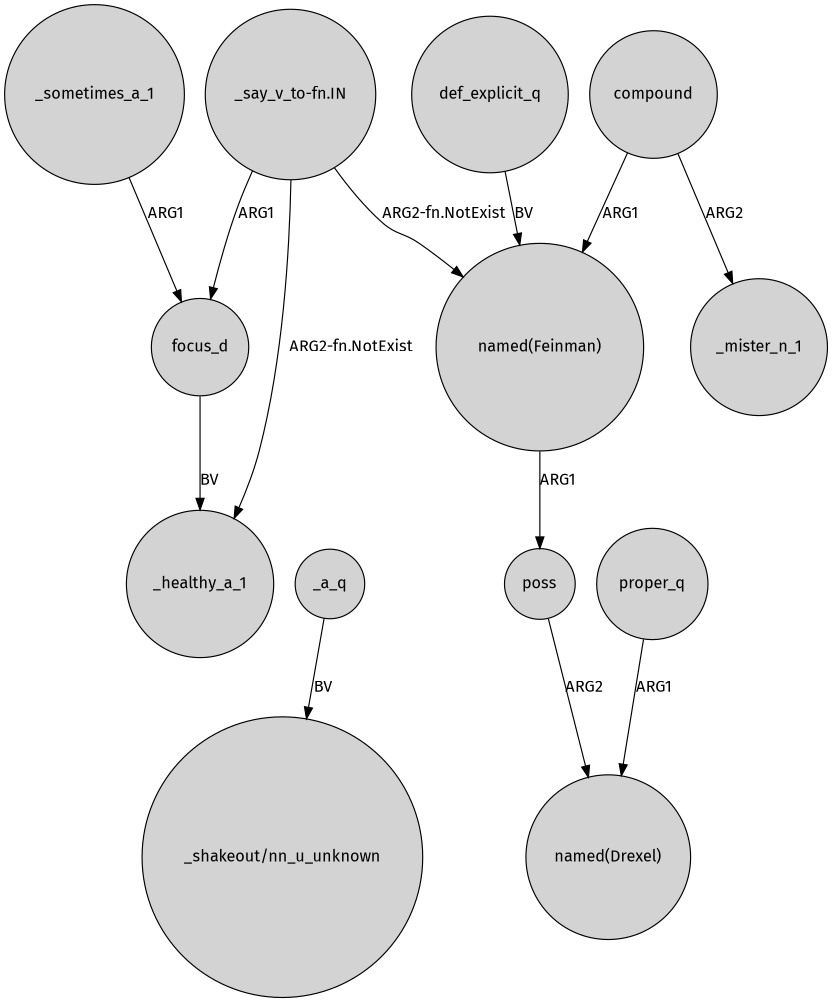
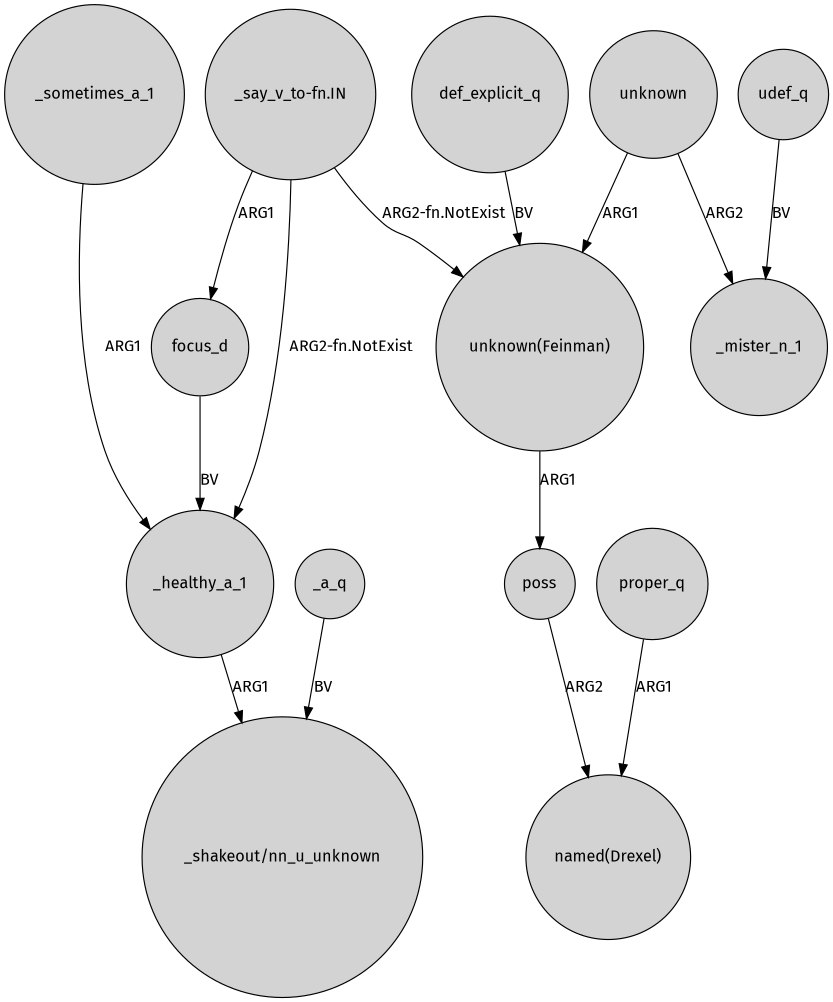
node "compound": label "compound" -> "unknown"
node "udef_q": added
edge "_sometimes_a_1" -> "focus_d": now "_sometimes_a_1" -> "_healthy_a_1"
node "named(Feinman)": label "named(Feinman)" -> "unknown(Feinman)"
edge "_healthy_a_1" -> "_shakeout/nn_u_unknown": added, label "ARG1"
